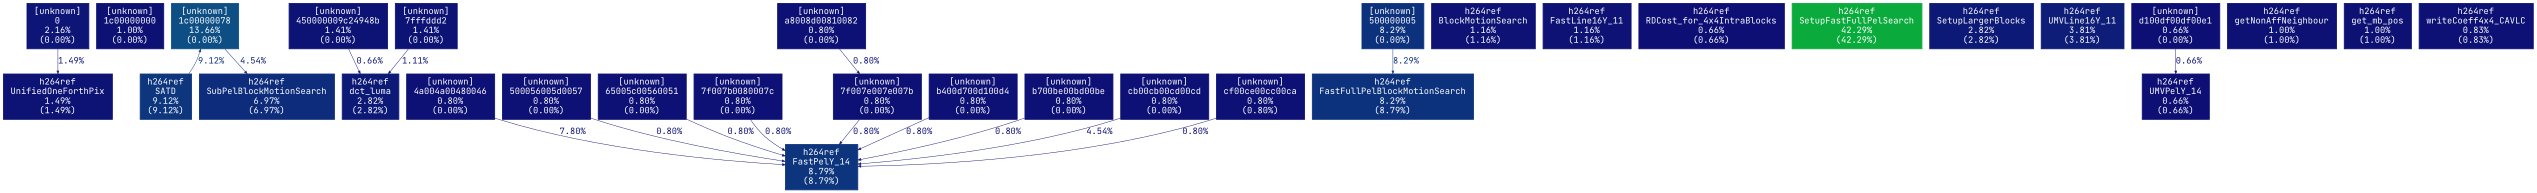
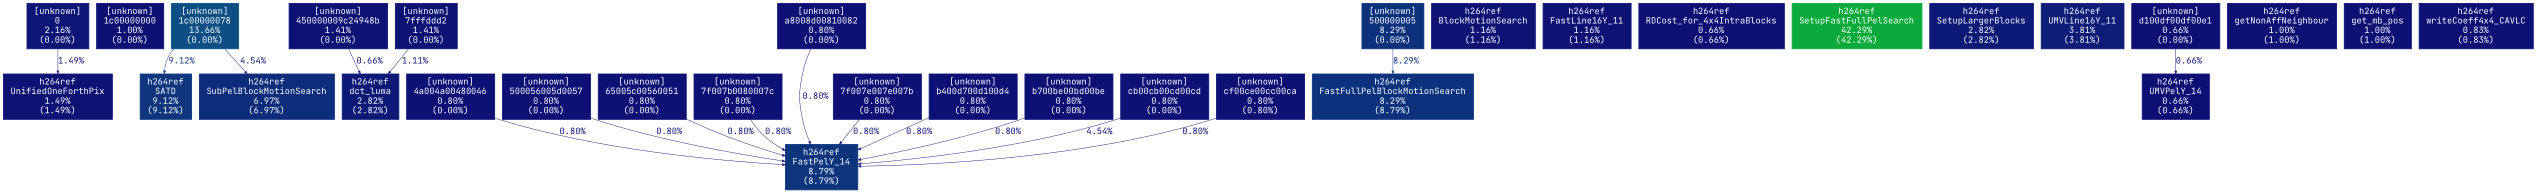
edge "[unknown] a8008d00810082 0.80% (0.00%)" -> "[unknown] 7f007e007e007b 0.80% (0.00%)": now "[unknown] a8008d00810082 0.80% (0.00%)" -> "h264ref FastPelY_14 8.79% (8.79%)"
edge "h264ref SATD 9.12% (9.12%)" -> "[unknown] 1c00000078 13.66% (0.00%)": reversed
edge "[unknown] 4a004a00480046 0.80% (0.00%)" -> "h264ref FastPelY_14 8.79% (8.79%)": label "7.80%" -> "0.80%"
